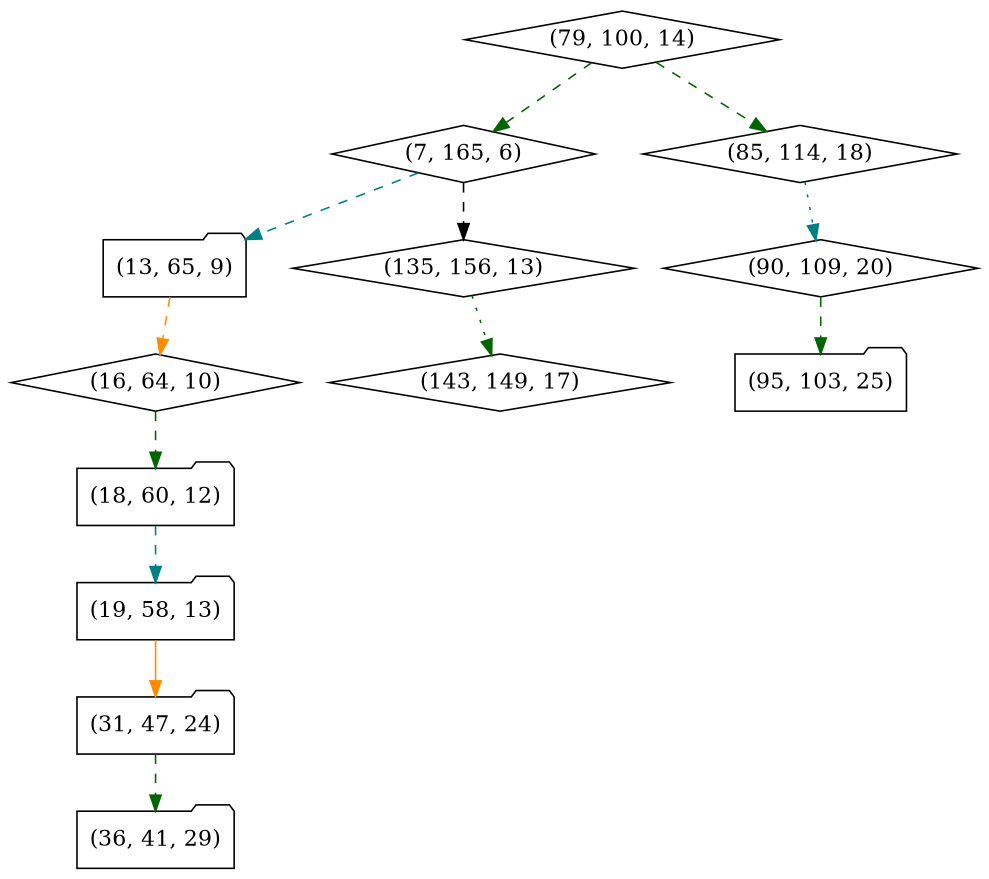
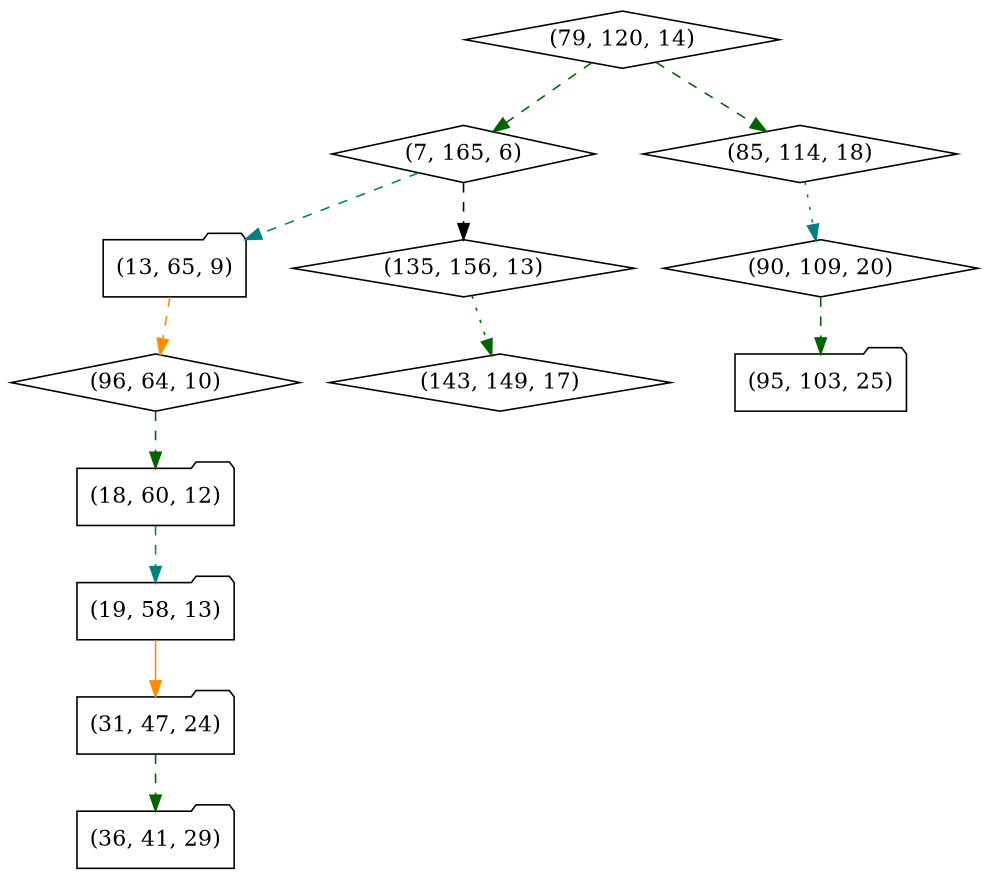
node "(79, 100, 14)": label "(79, 100, 14)" -> "(79, 120, 14)"
node "(16, 64, 10)": label "(16, 64, 10)" -> "(96, 64, 10)"
